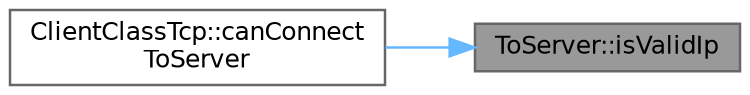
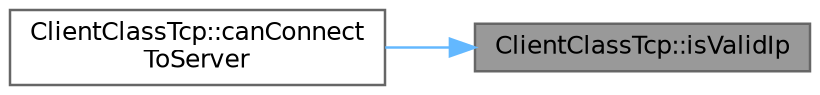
node "ToServer::isValidIp": label "ToServer::isValidIp" -> "ClientClassTcp::isValidIp"
